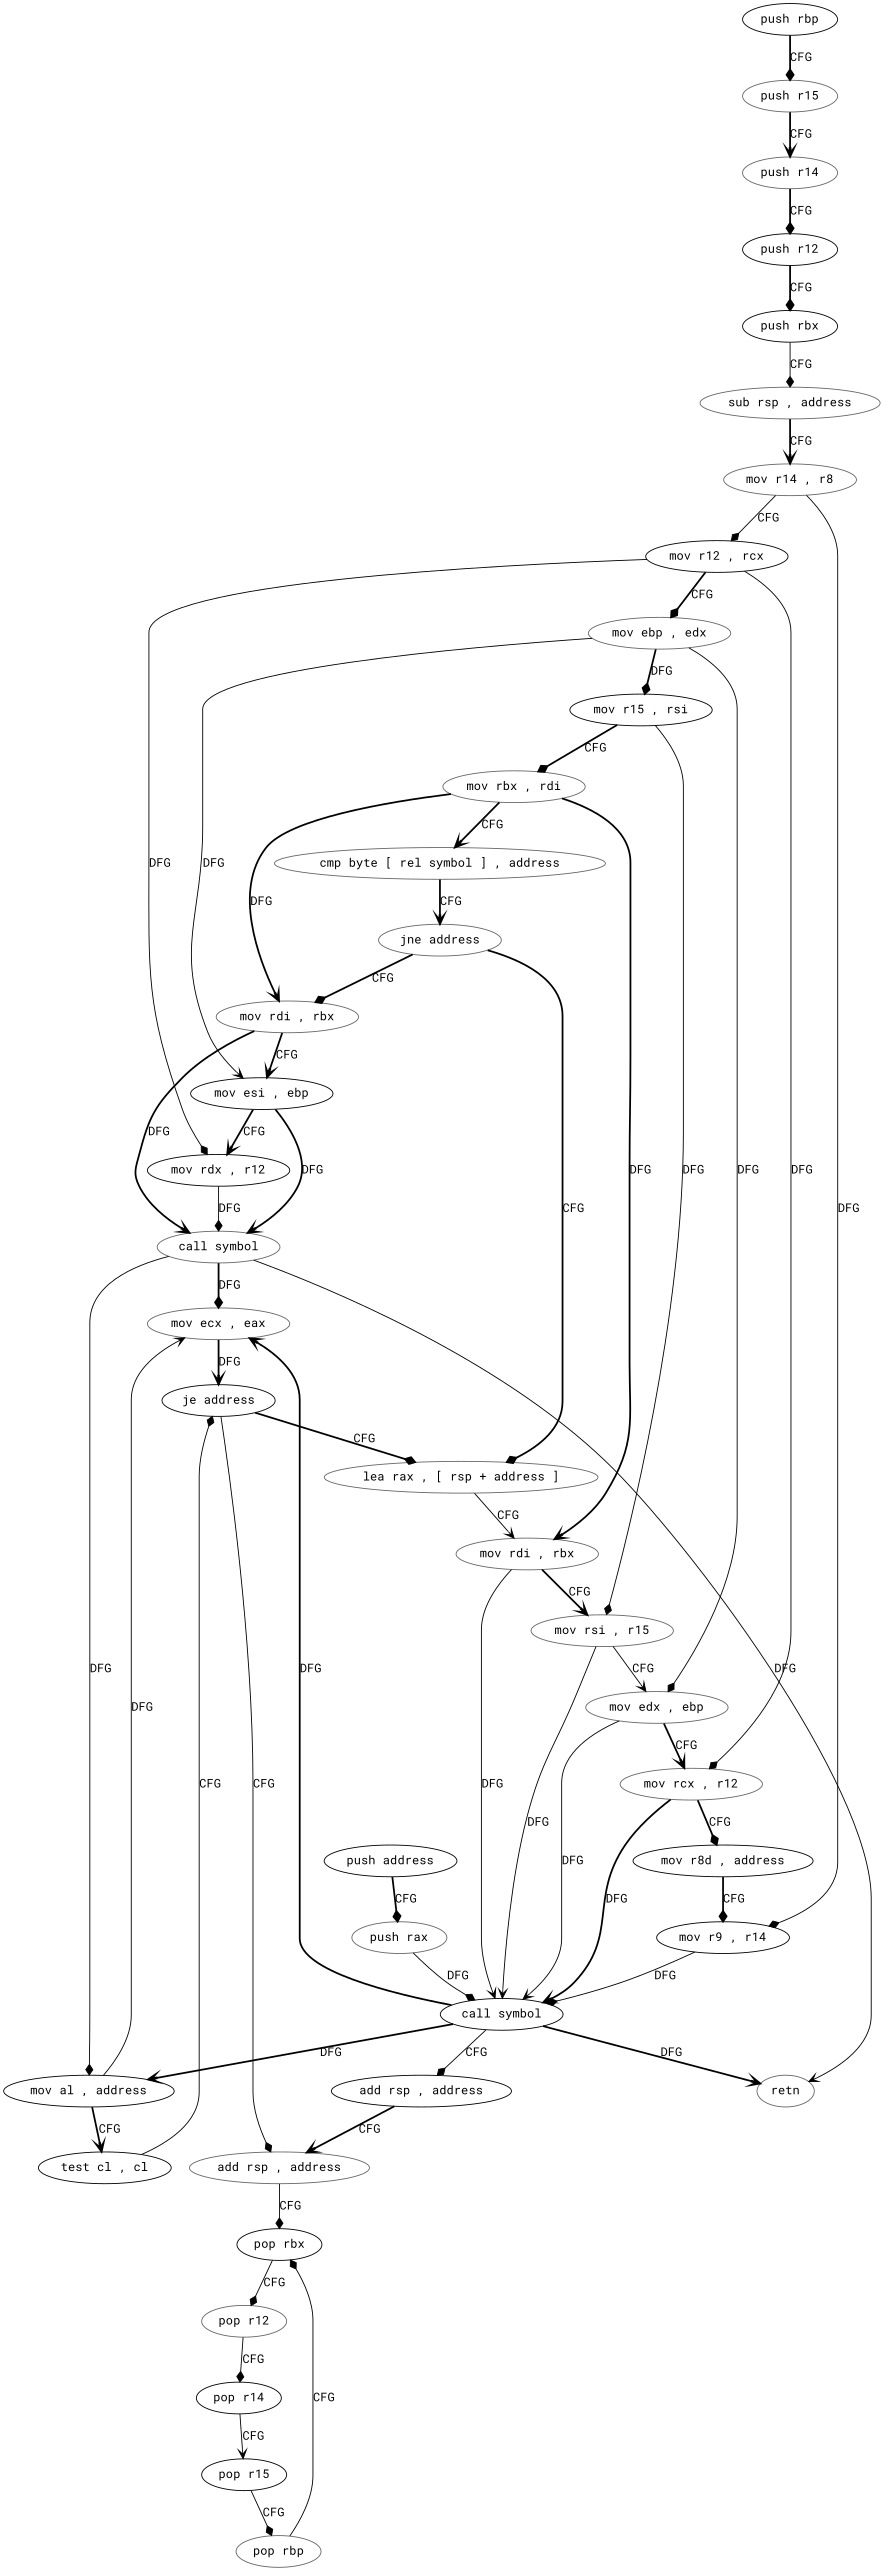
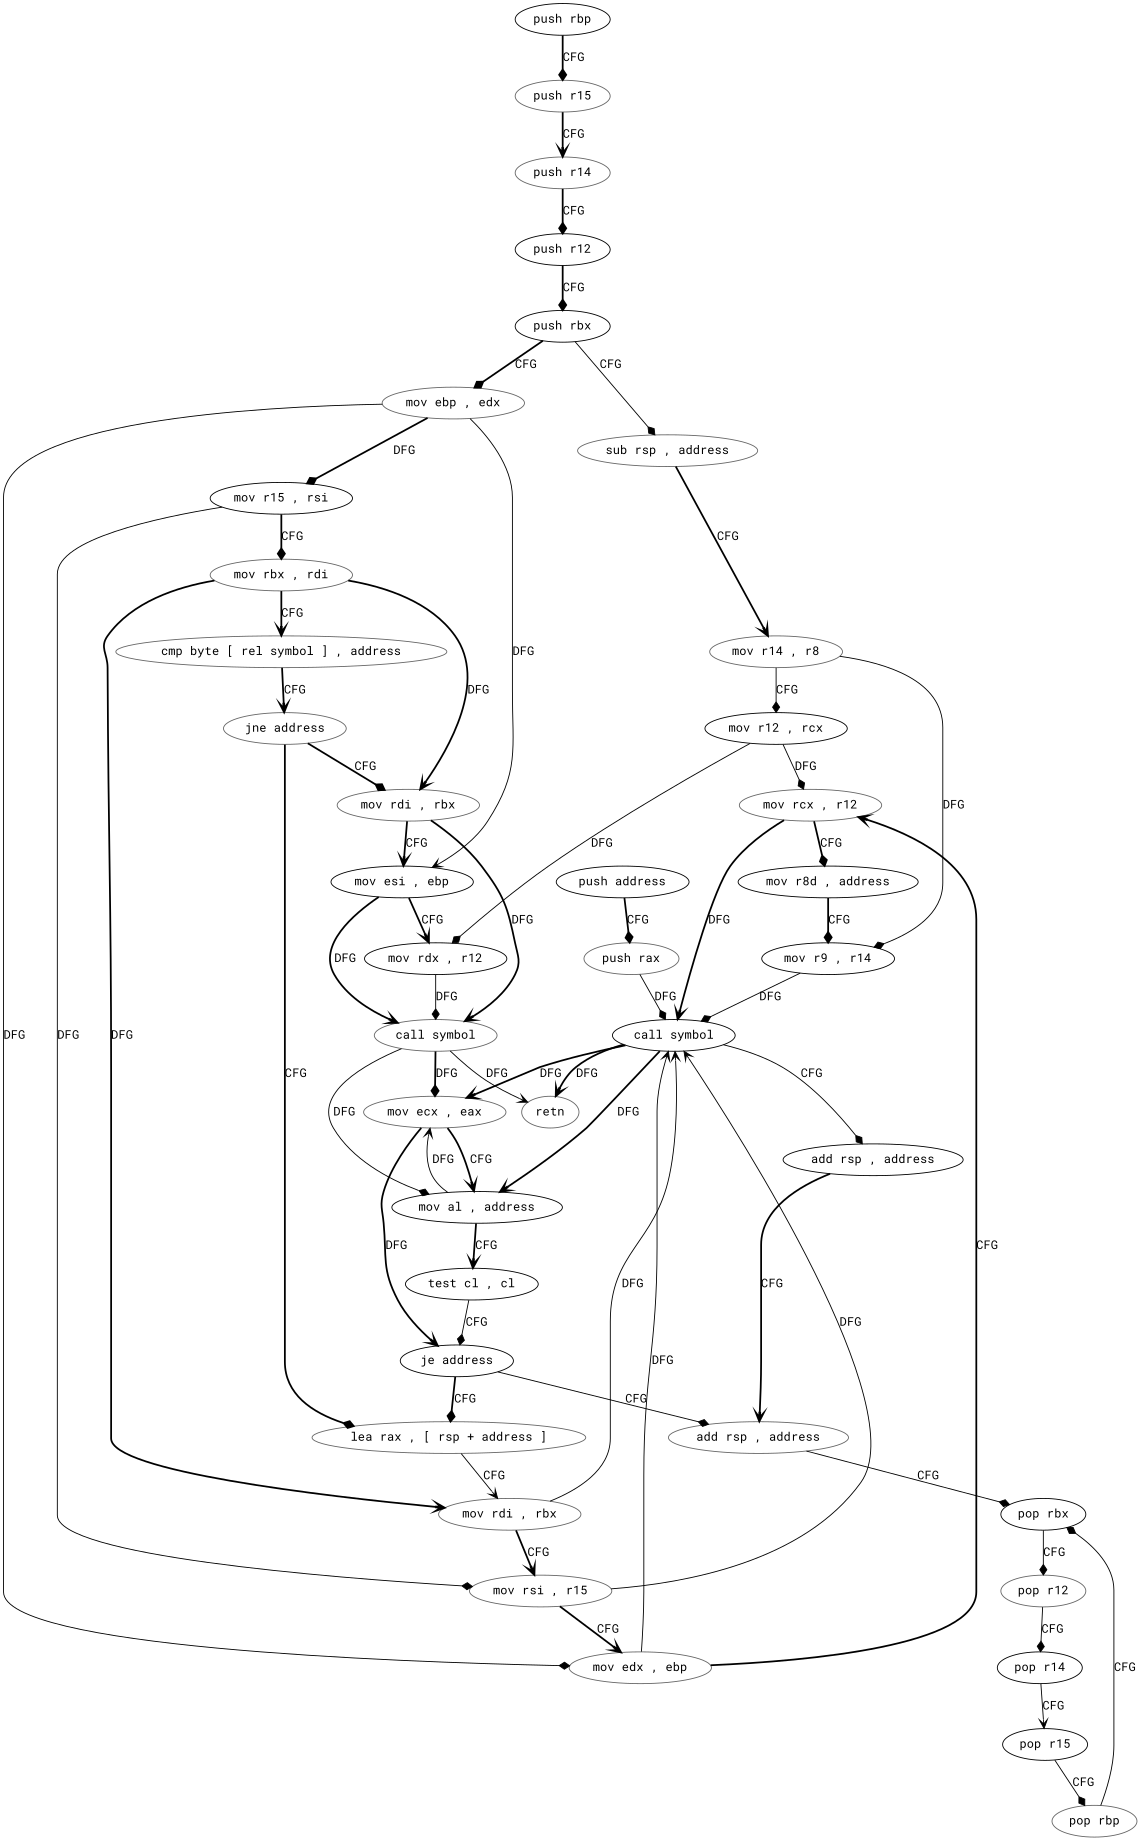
edge "mov r12 , rcx" -> "mov ebp , edx": now "push rbx" -> "mov ebp , edx"
edge "mov ecx , eax" -> "mov al , address": added, label "CFG"
edge "mov rsi , r15" -> "mov edx , ebp": style solid -> bold
